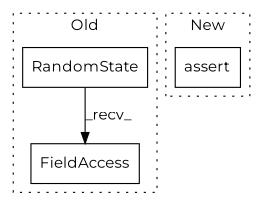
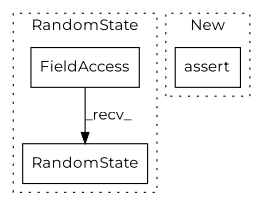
cluster "Old": label "Old" -> "RandomState"
edge "RandomState" -> "FieldAccess": reversed
